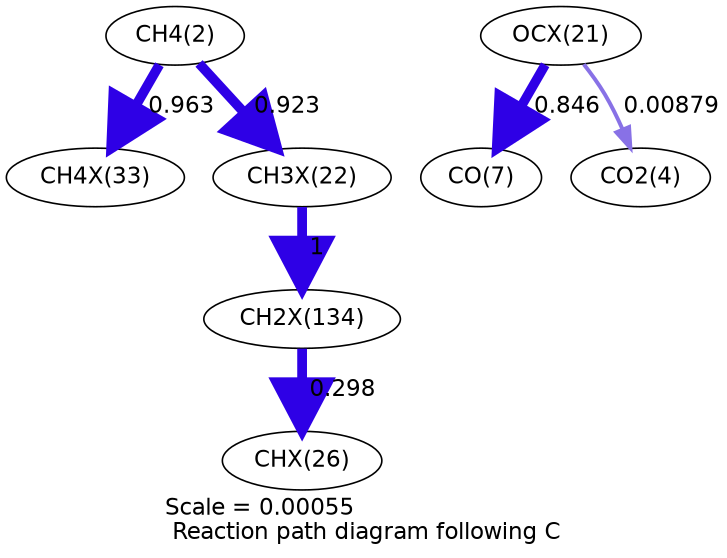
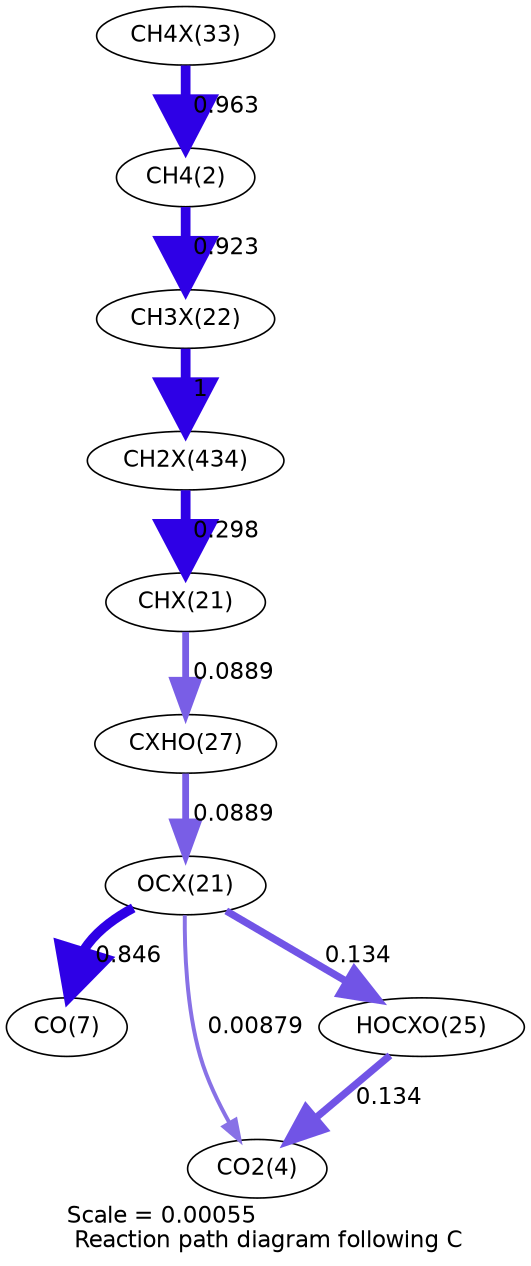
edge "CH4(2)" -> "CH4X(33)": reversed
node "CH2X(134)": label "CH2X(134)" -> "CH2X(434)"
node "CHX(26)": label "CHX(26)" -> "CHX(21)"
node "CXHO(27)": added
node "HOCXO(25)": added
